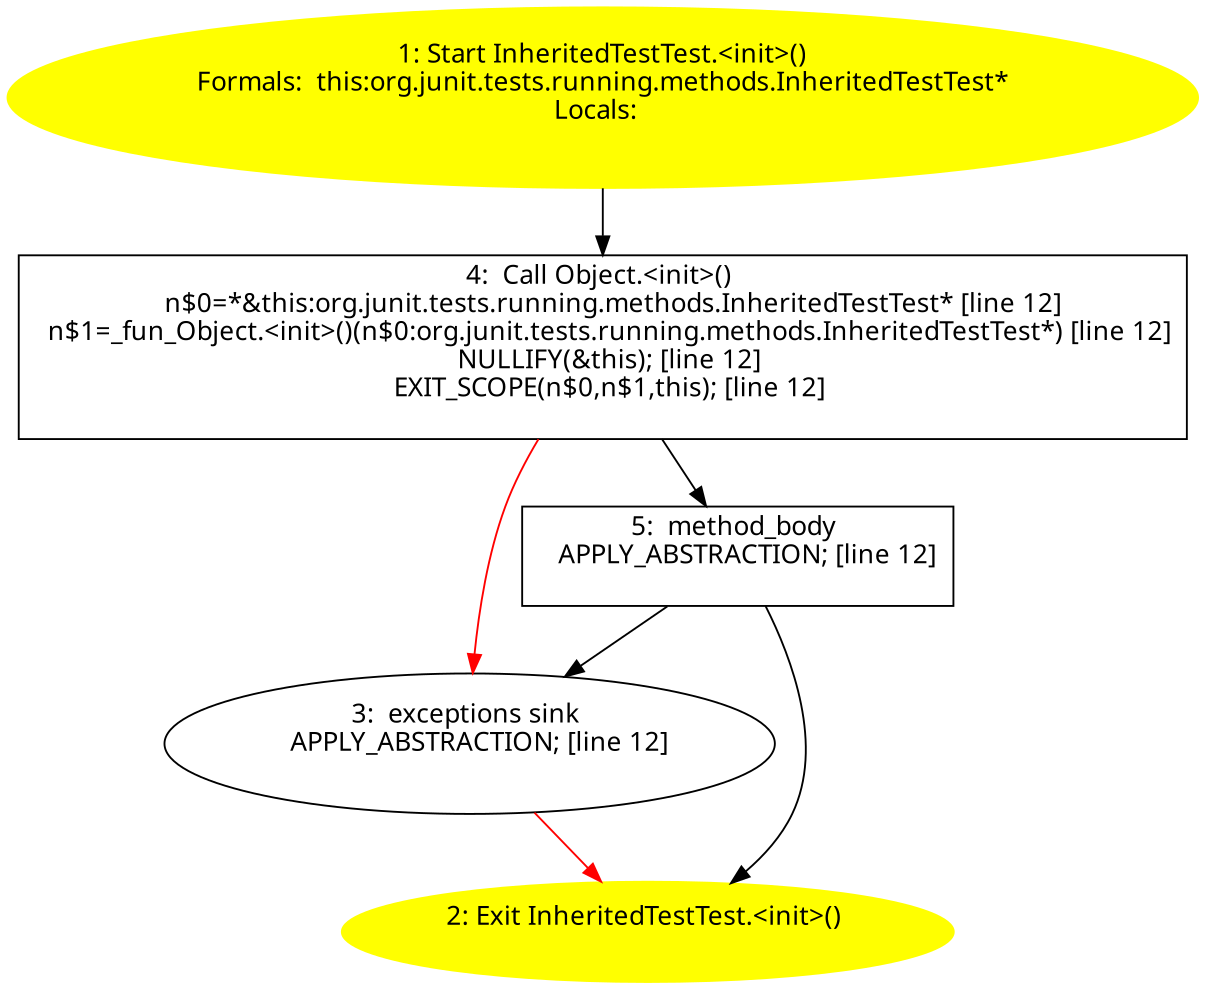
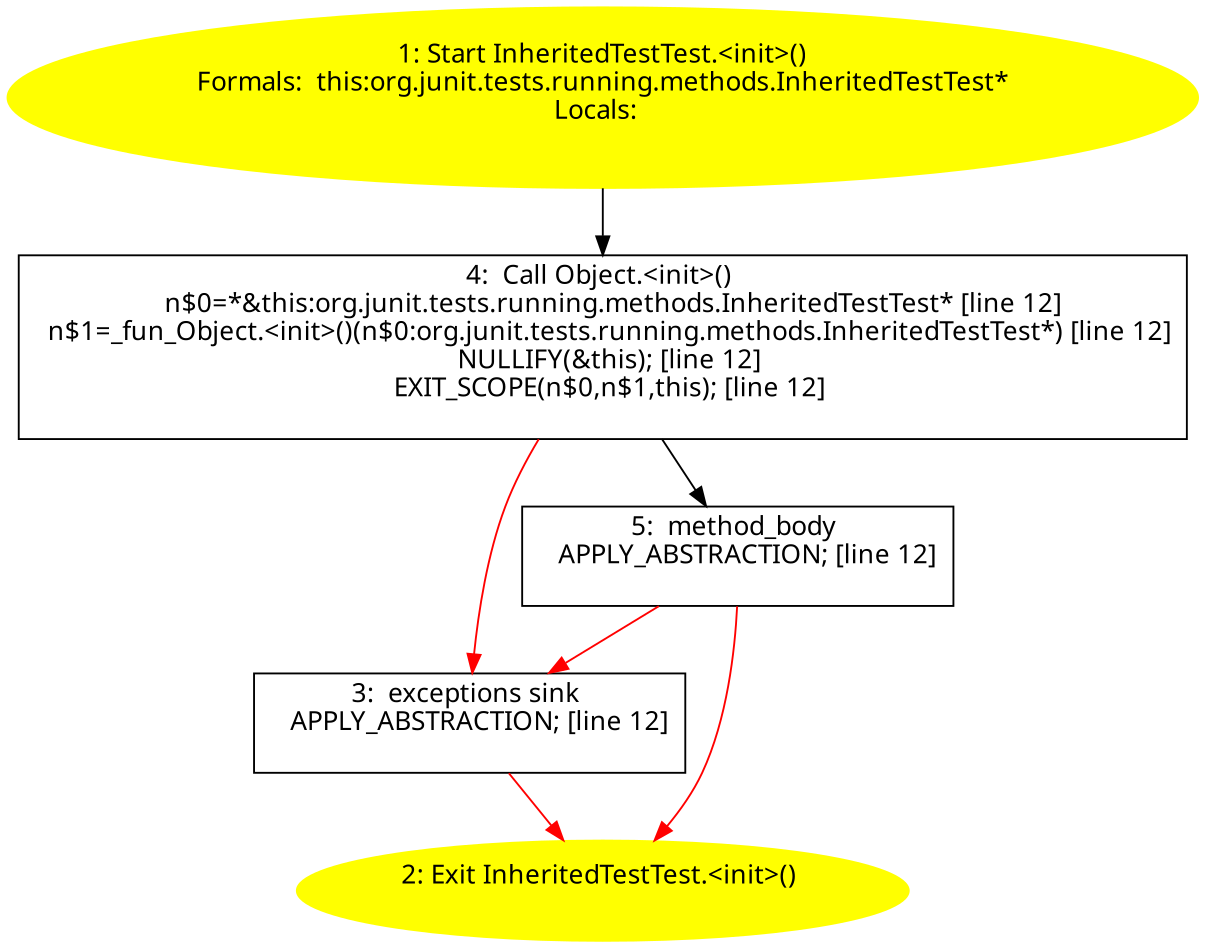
edge "5:  method_body APPLY_ABSTRACTION; [line 12]" -> "3:  exceptions sink APPLY_ABSTRACTION; [line 12]": color black -> red
node "3:  exceptions sink APPLY_ABSTRACTION; [line 12]": shape ellipse -> box
edge "5:  method_body APPLY_ABSTRACTION; [line 12]" -> "2: Exit InheritedTestTest.<init>()": color black -> red
